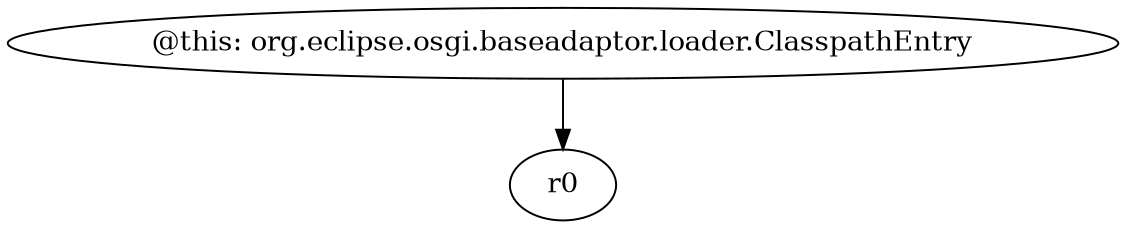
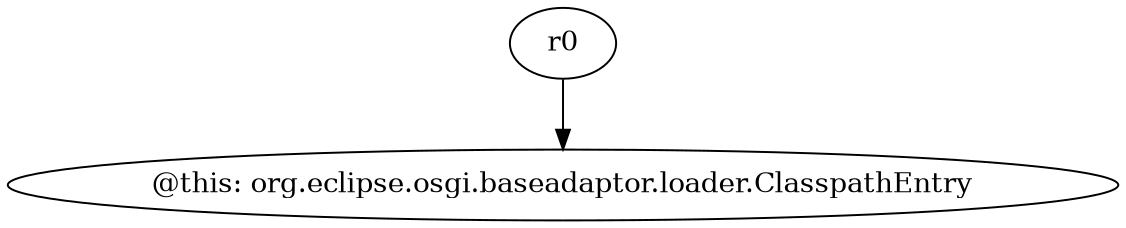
edge "@this: org.eclipse.osgi.baseadaptor.loader.ClasspathEntry" -> "r0": reversed
